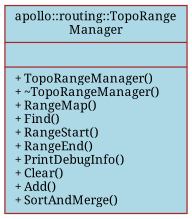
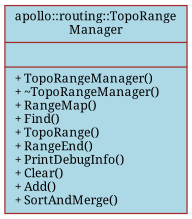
node "apollo::routing::TopoRange": text "+ RangeStart()" -> "+ TopoRange()"
